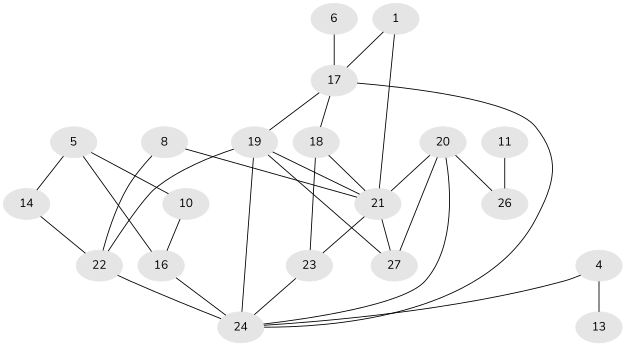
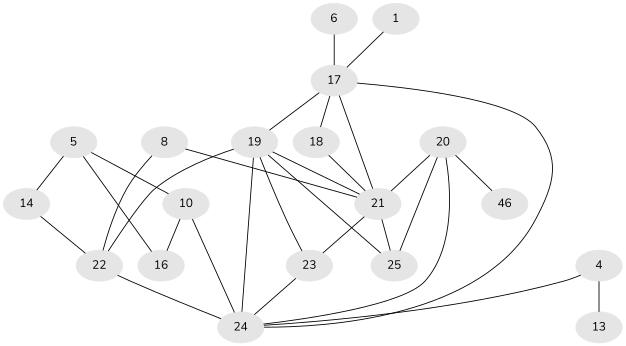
edge "1" -- "21": now "17" -- "21"
node "11": removed
edge "18" -- "23": now "19" -- "23"
node "26": label "26" -> "46"
node "27": label "27" -> "25"
edge "16" -- "24": now "10" -- "24"
